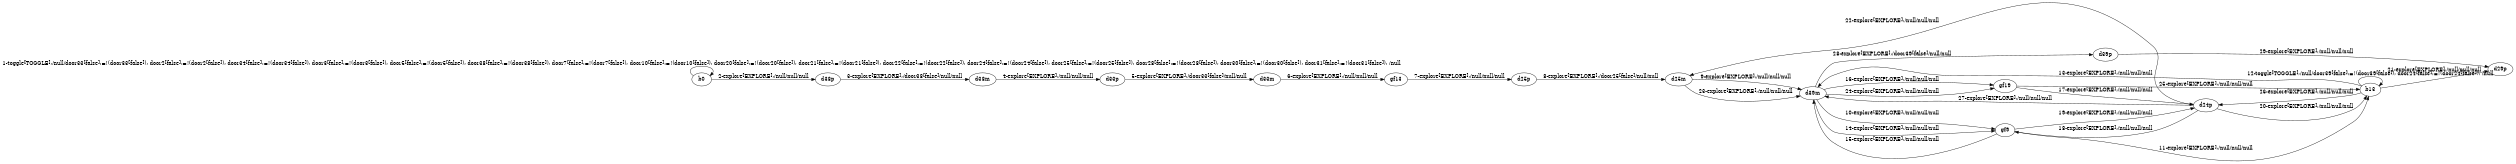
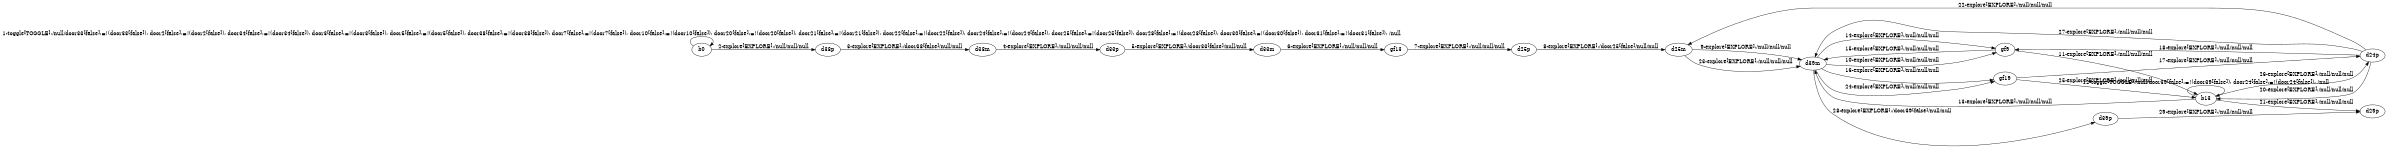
edge "gf9" -> "d24p": removed, label "19-explore[EXPLORE];/null/null/null"
